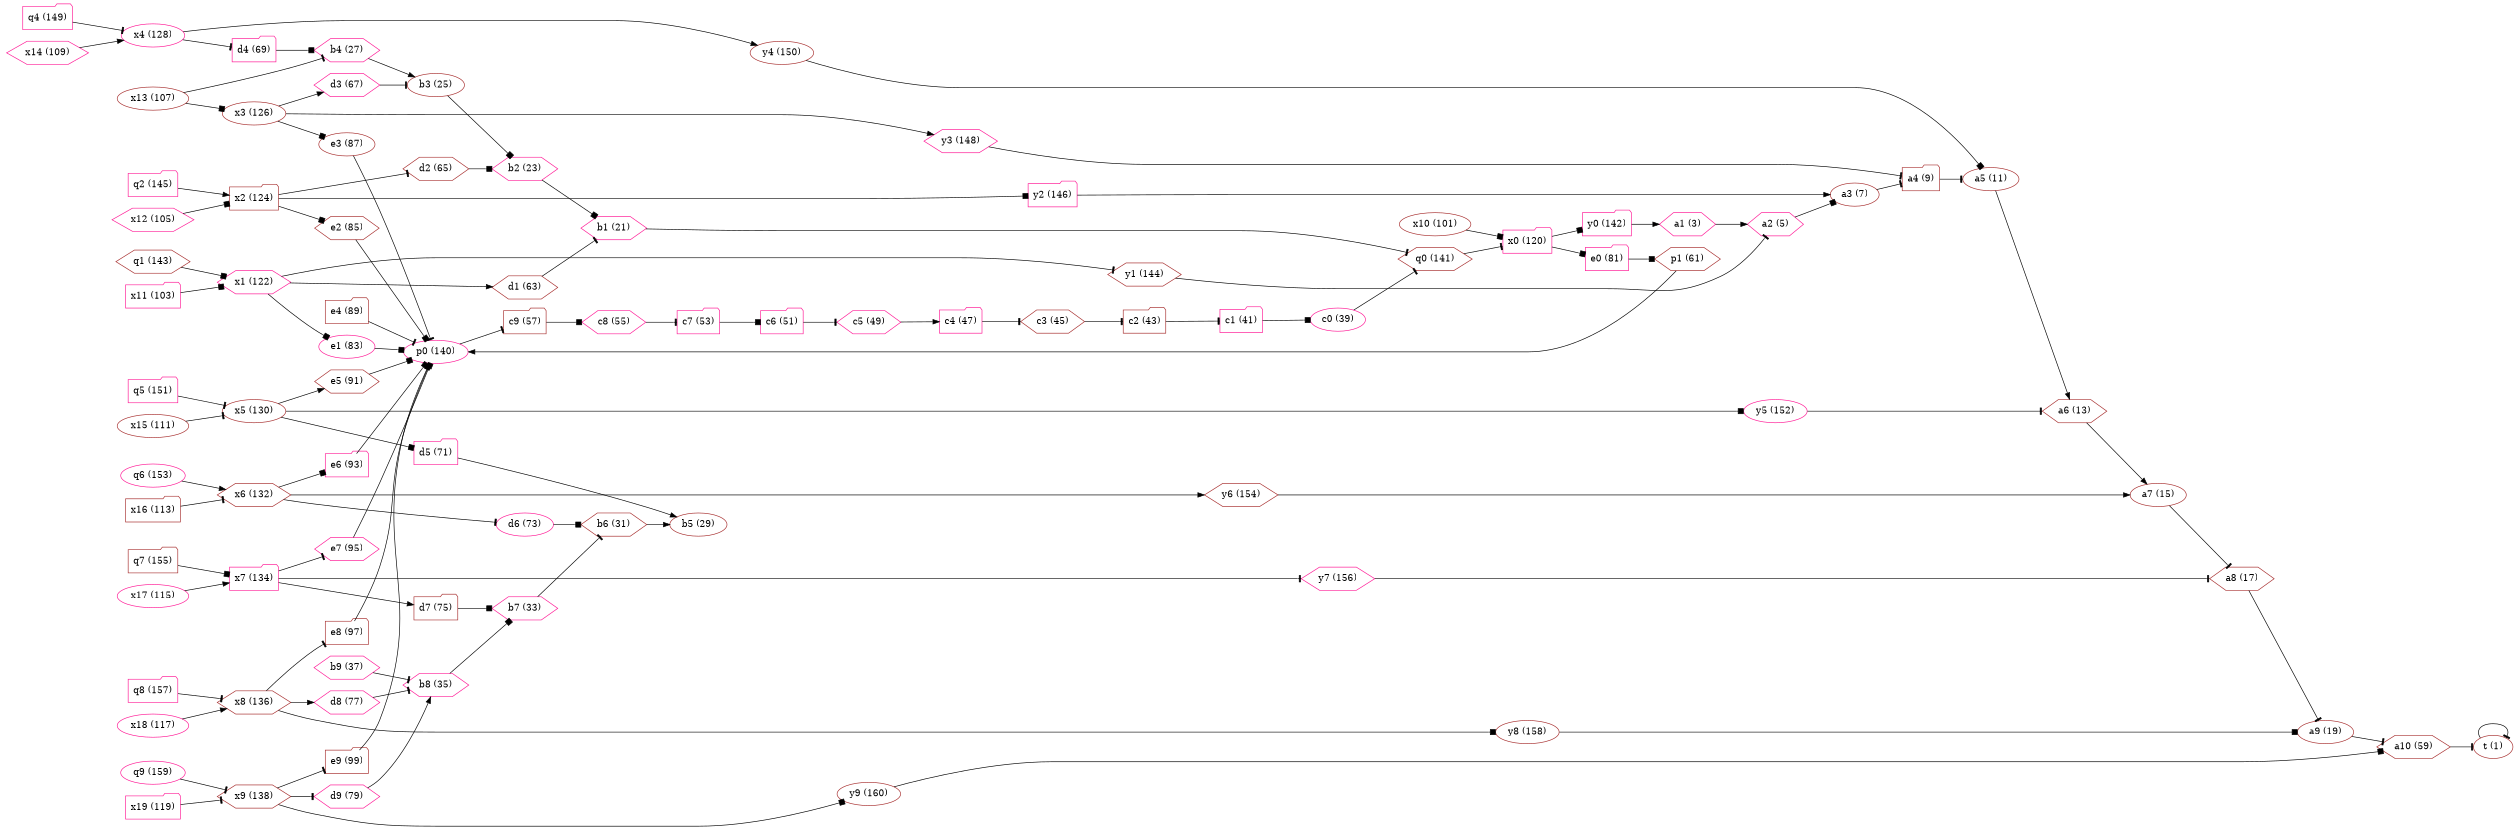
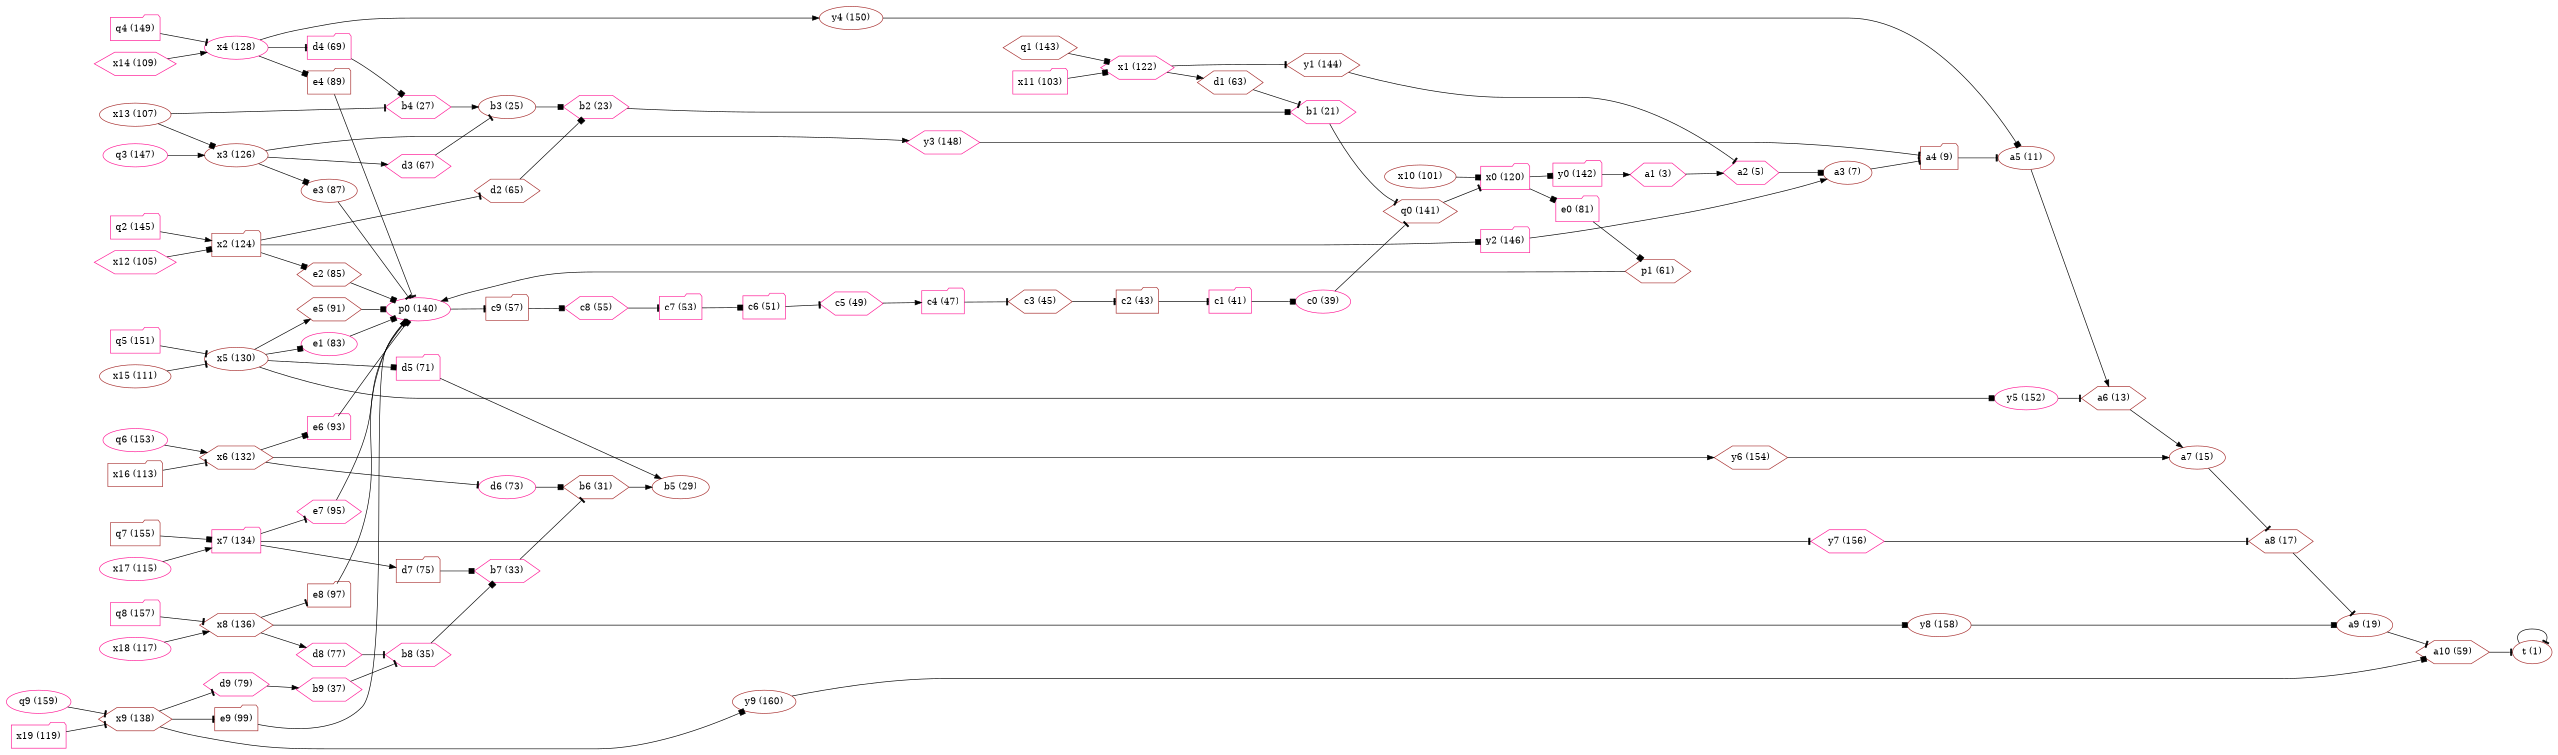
edge "x4 (128)" -> "e4 (89)": added
node "q3 (147)": added
edge "x1 (122)" -> "e1 (83)": now "x5 (130)" -> "e1 (83)"
edge "d9 (79)" -> "b8 (35)": now "d9 (79)" -> "b9 (37)"
